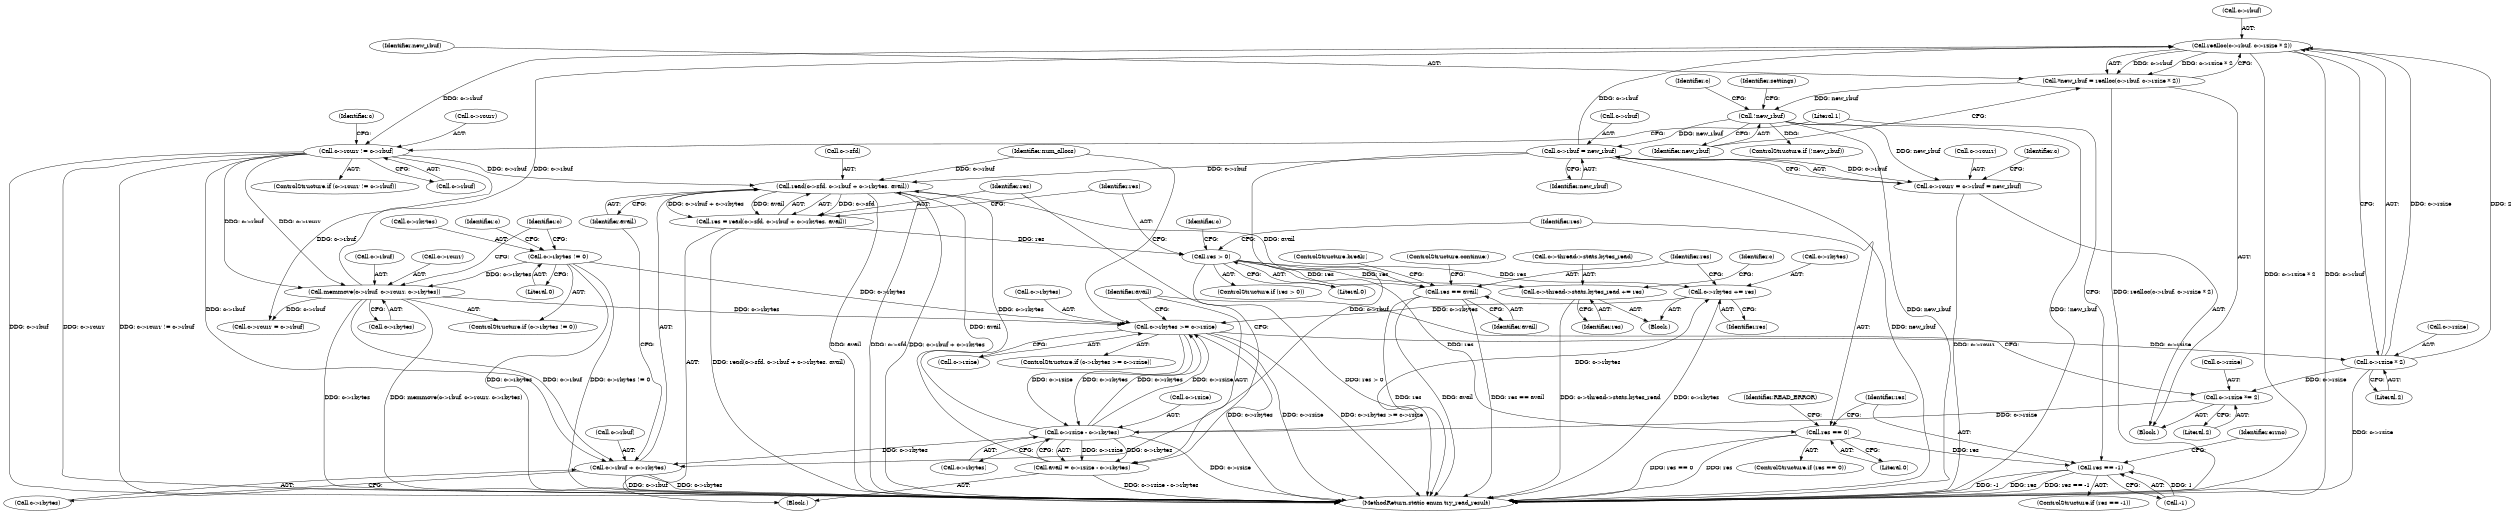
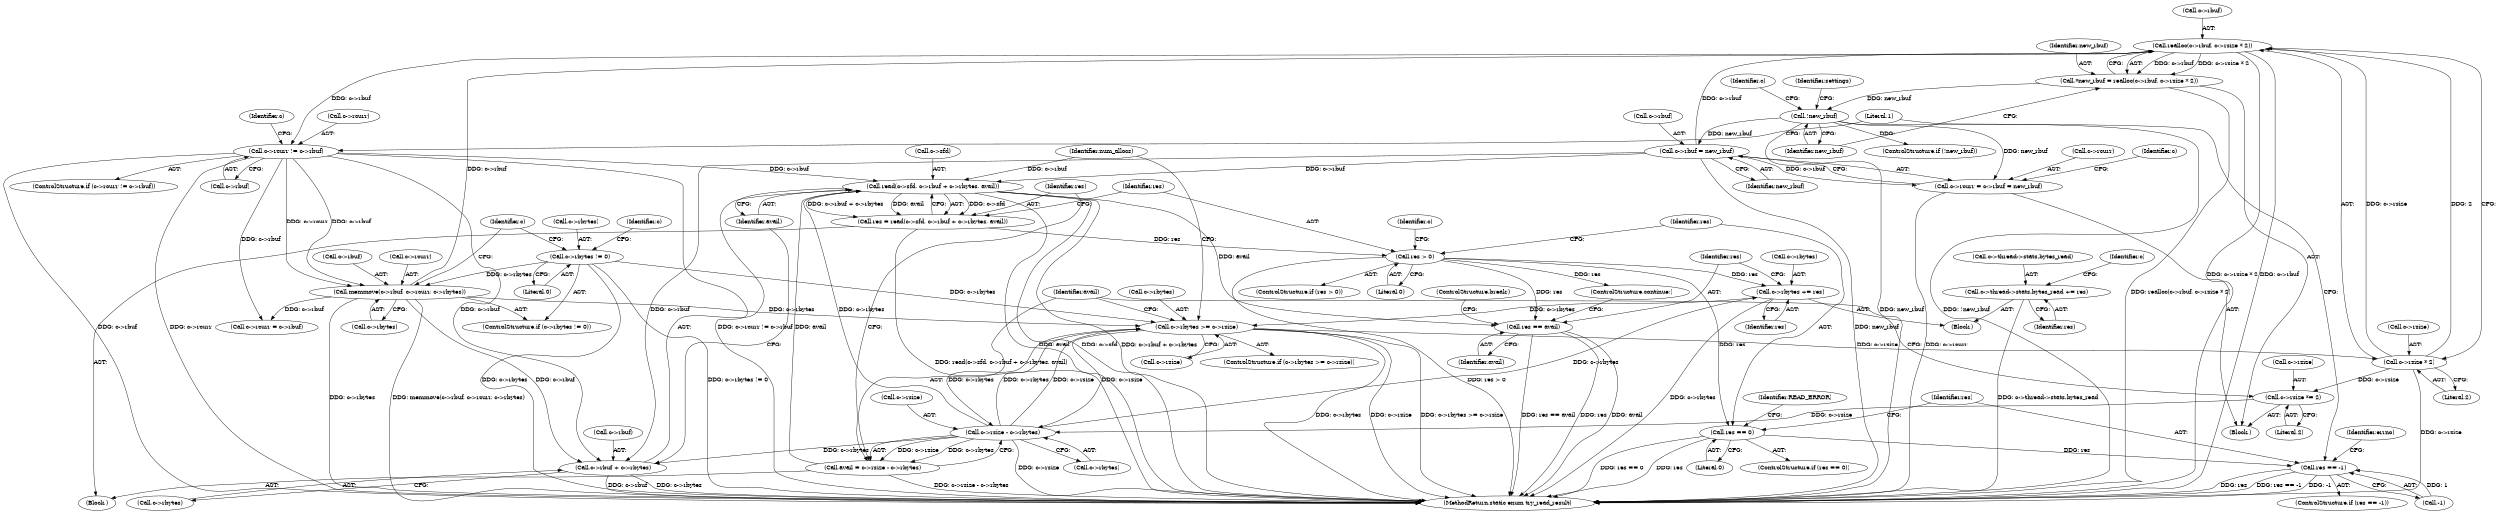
edge "(Call,res = read(c->sfd, c->rbuf + c->rbytes, avail))" -> "(Call,read(c->sfd, c->rbuf + c->rbytes, avail))": label "AST: " -> "CFG: "
edge "(Call,res > 0)" -> "(Call,c->thread->stats.bytes_read += res)": now "(Call,res > 0)" -> "(ControlStructure,continue;)"
